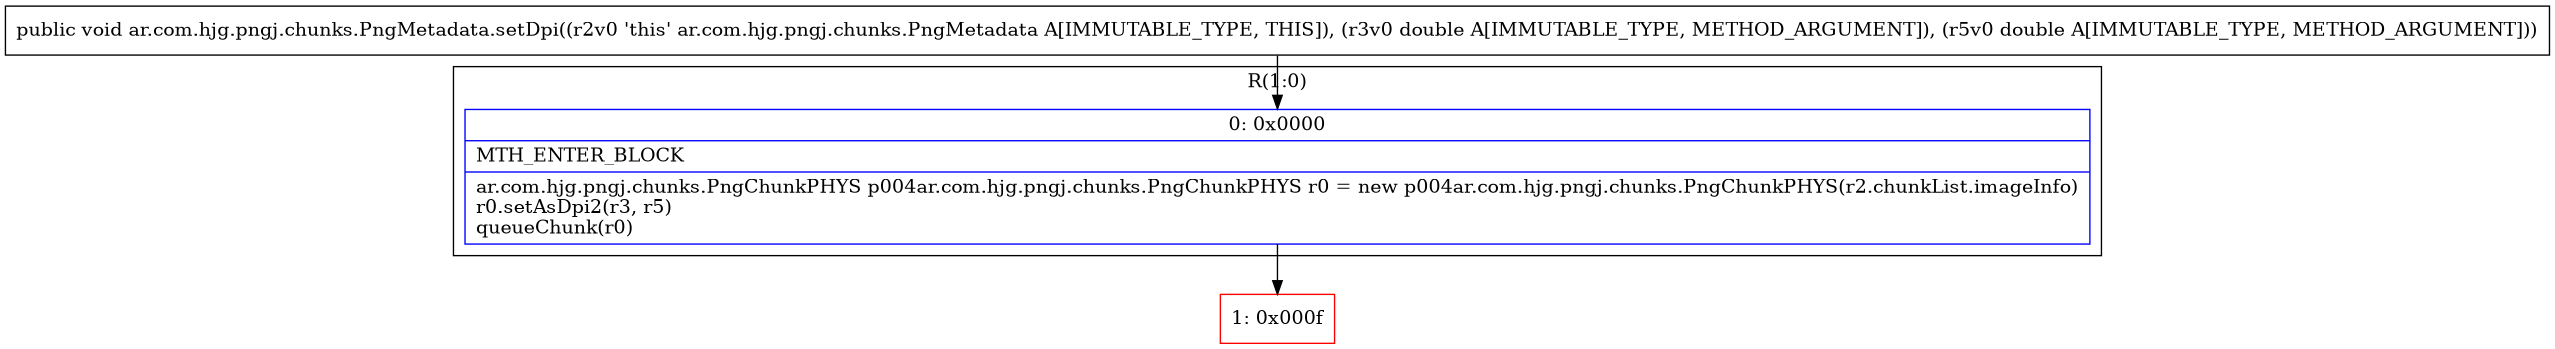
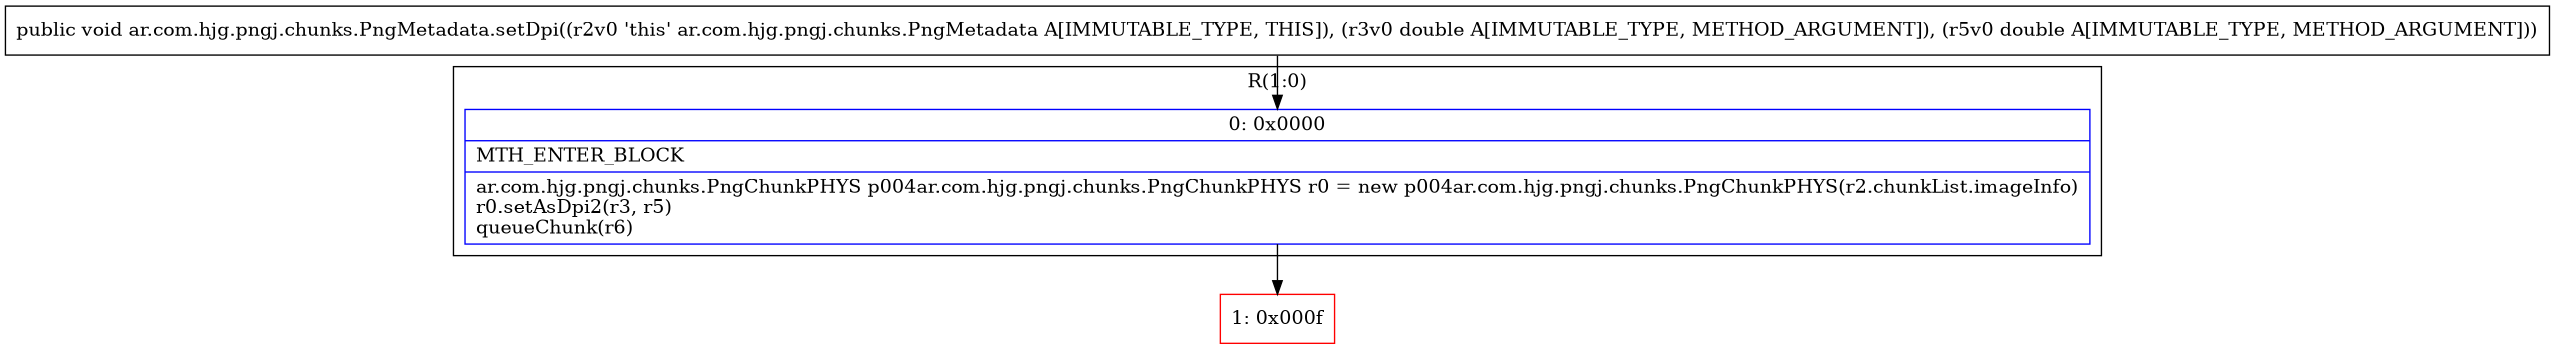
node "0: 0x0000": text "queueChunk(r0)" -> "queueChunk(r6)"
